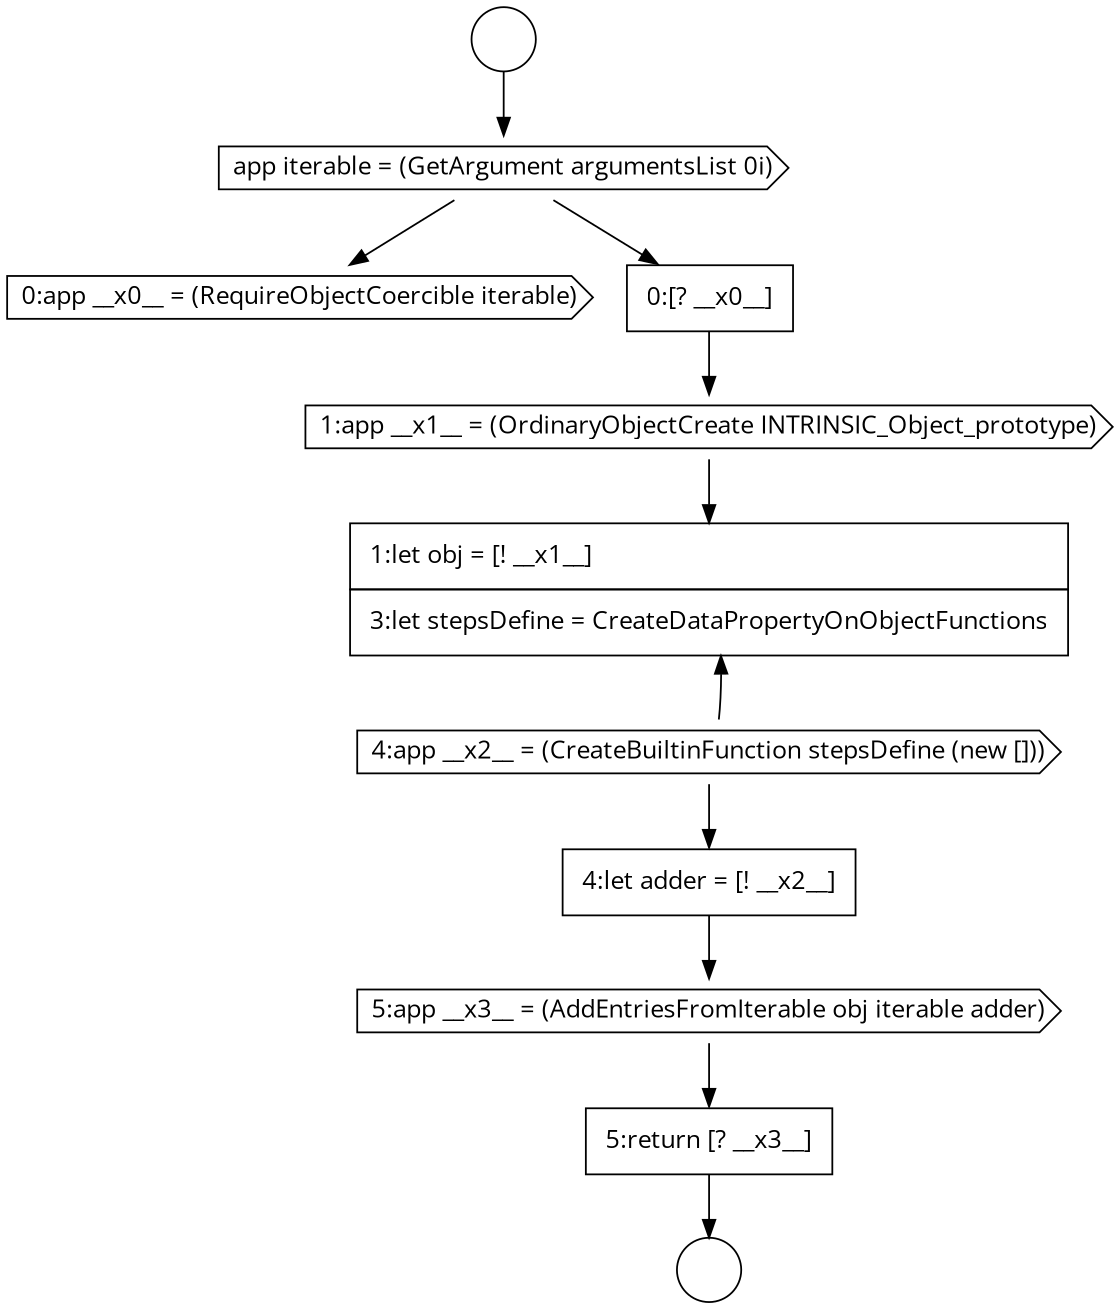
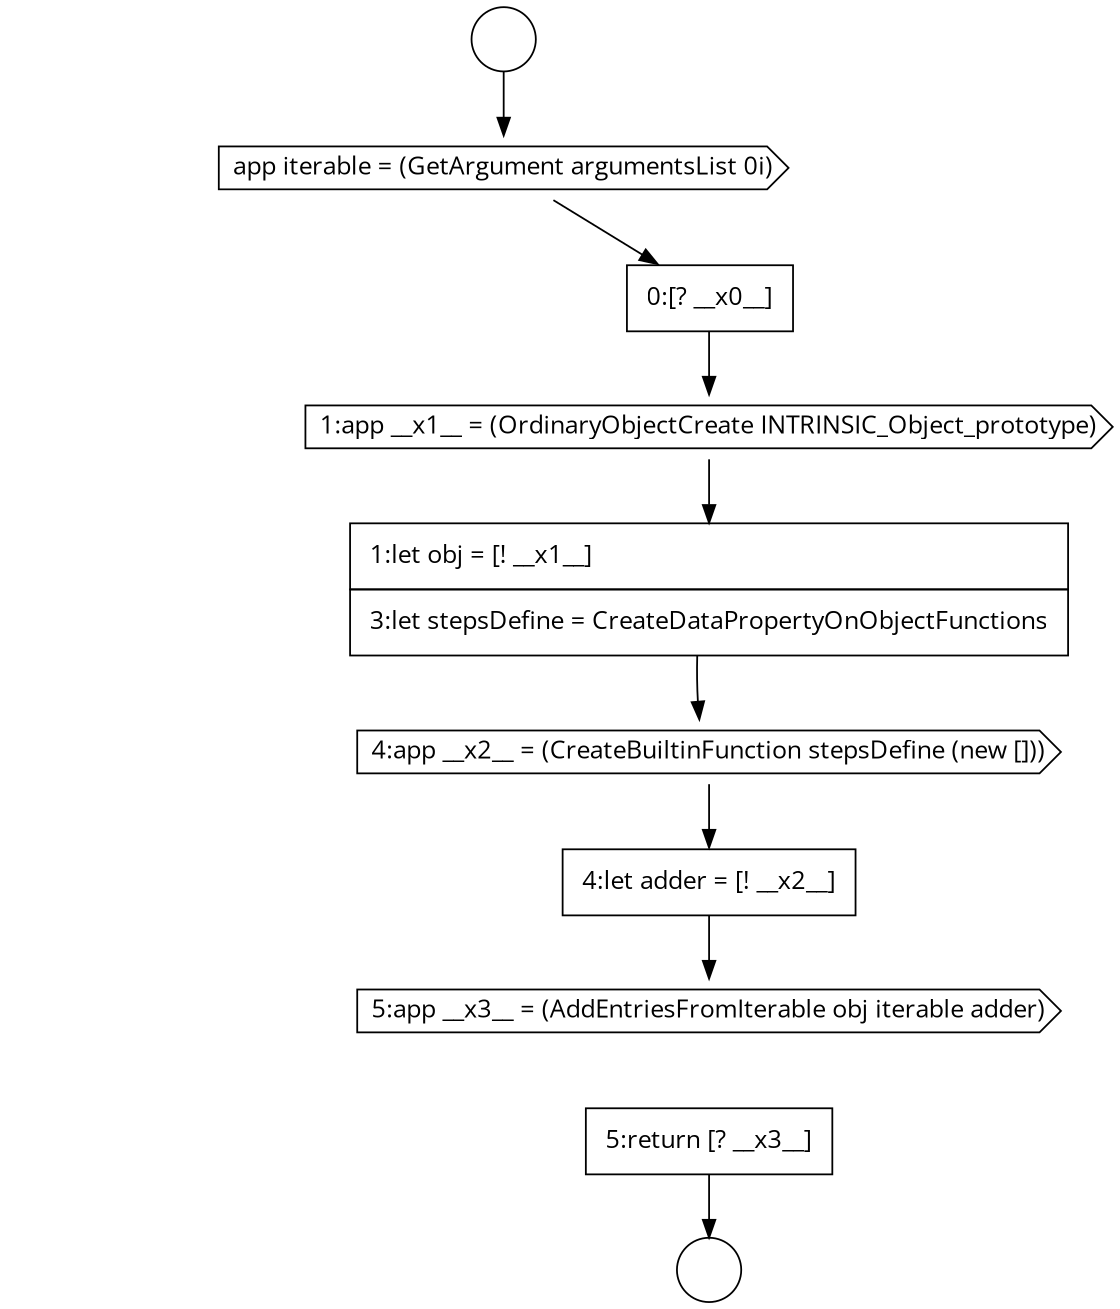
node "0:app __x0__ = (RequireObjectCoercible iterable)": removed
edge "4:app __x2__ = (CreateBuiltinFunction stepsDefine (new []))" -> "1:let obj = [! __x1__]": reversed
edge "5:app __x3__ = (AddEntriesFromIterable obj iterable adder)" -> "5:return [? __x3__]": removed
